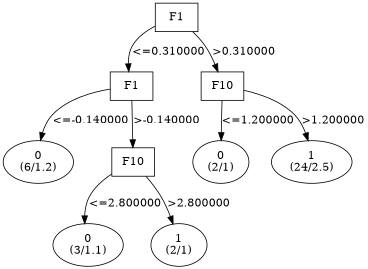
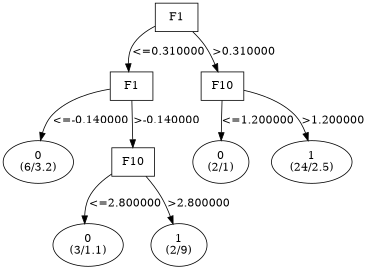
node "0 (6/1.2)": label "0 (6/1.2)" -> "0 (6/3.2)"
node "1 (2/1)": label "1 (2/1)" -> "1 (2/9)"
